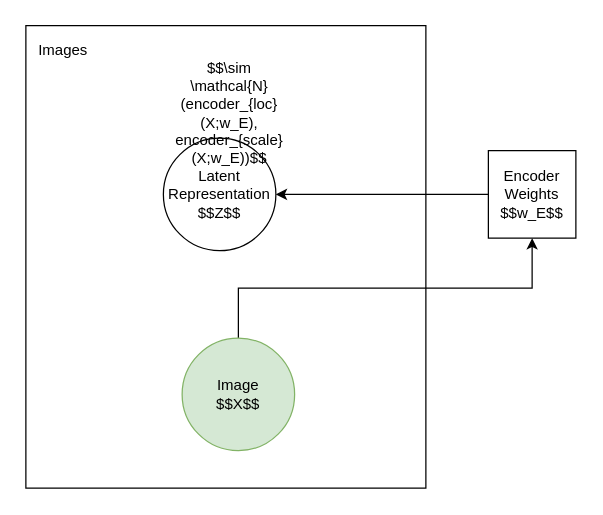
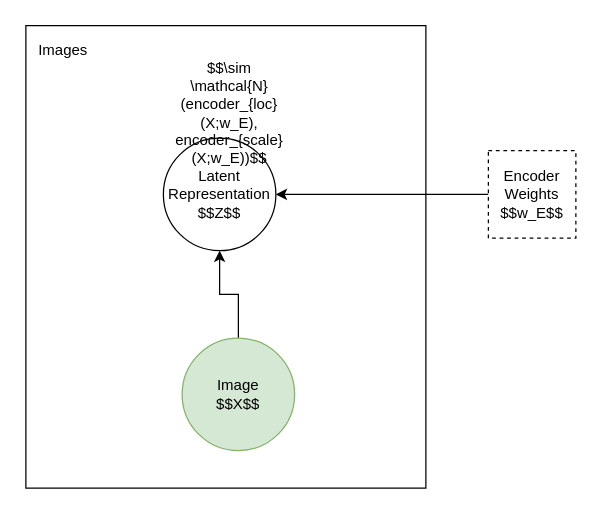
node "Encoder Weights $$w_E$$": style solid -> dashed
edge "Image $$X$$" -> "Encoder Weights $$w_E$$": now "Image $$X$$" -> "Latent Representation $$Z$$"
